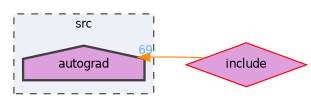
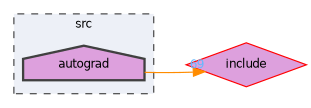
edge "include" -> "autograd": reversed
